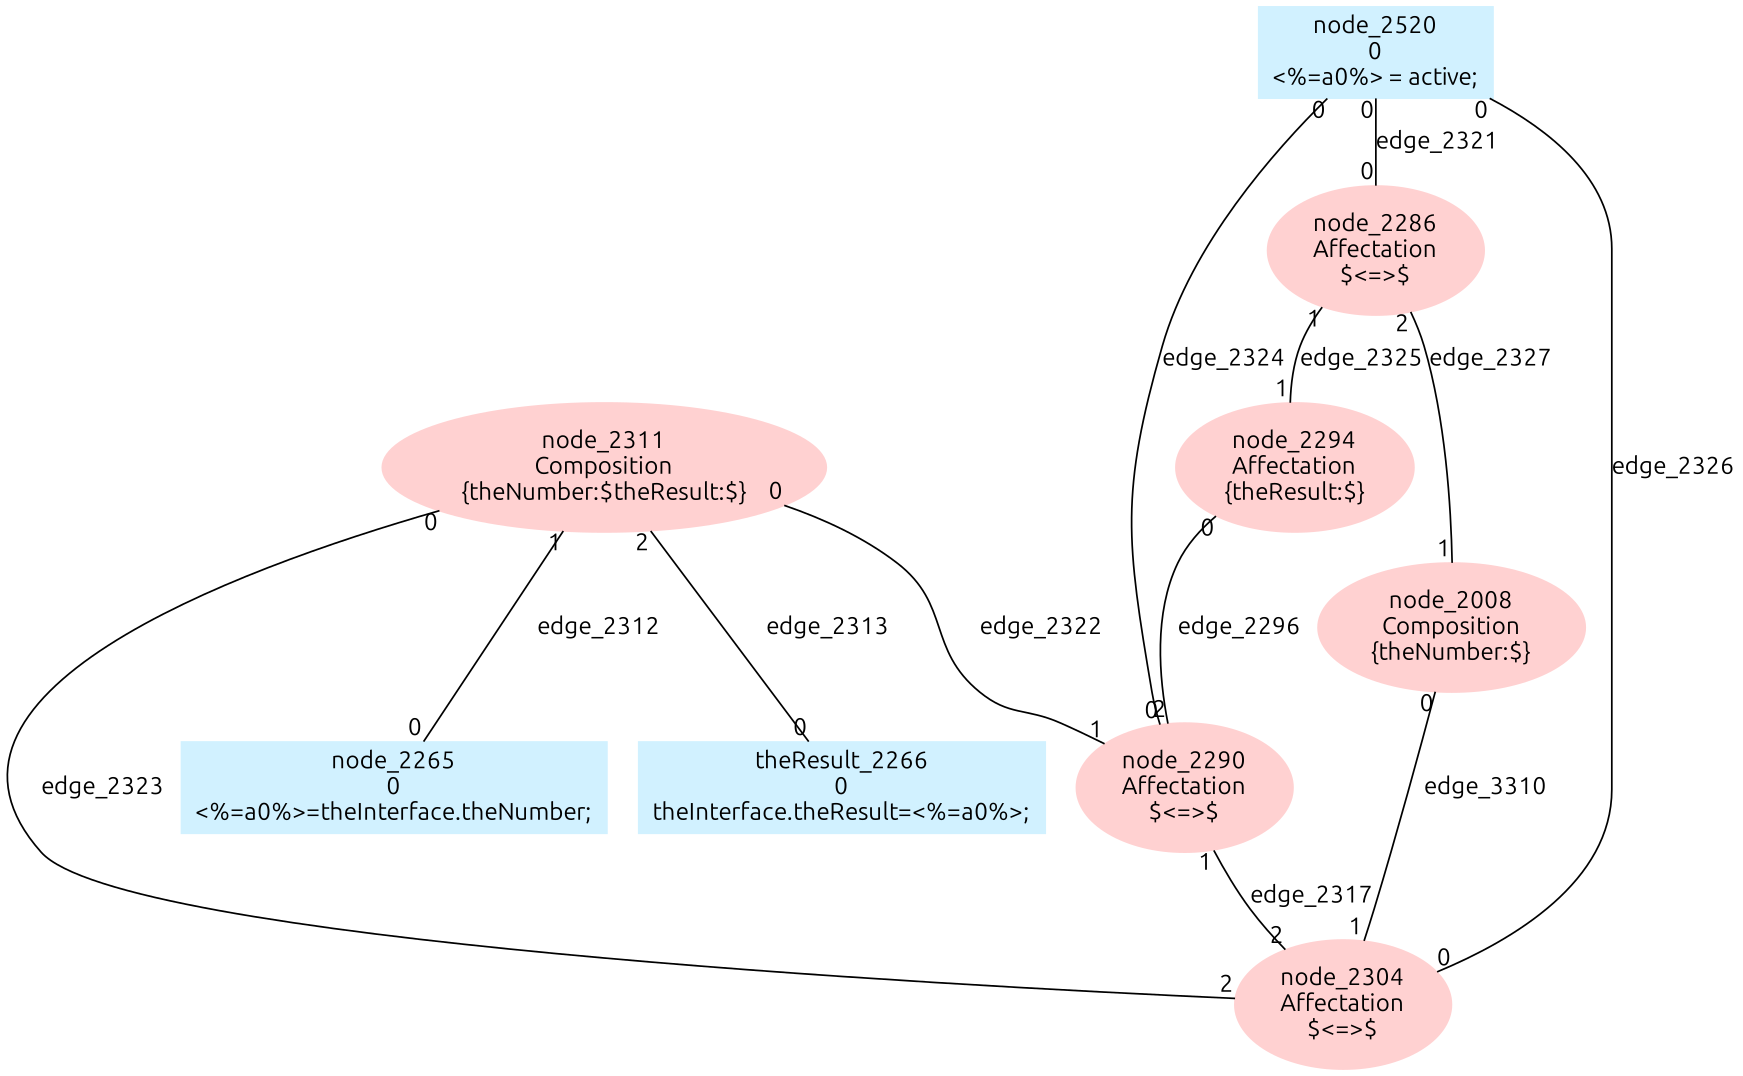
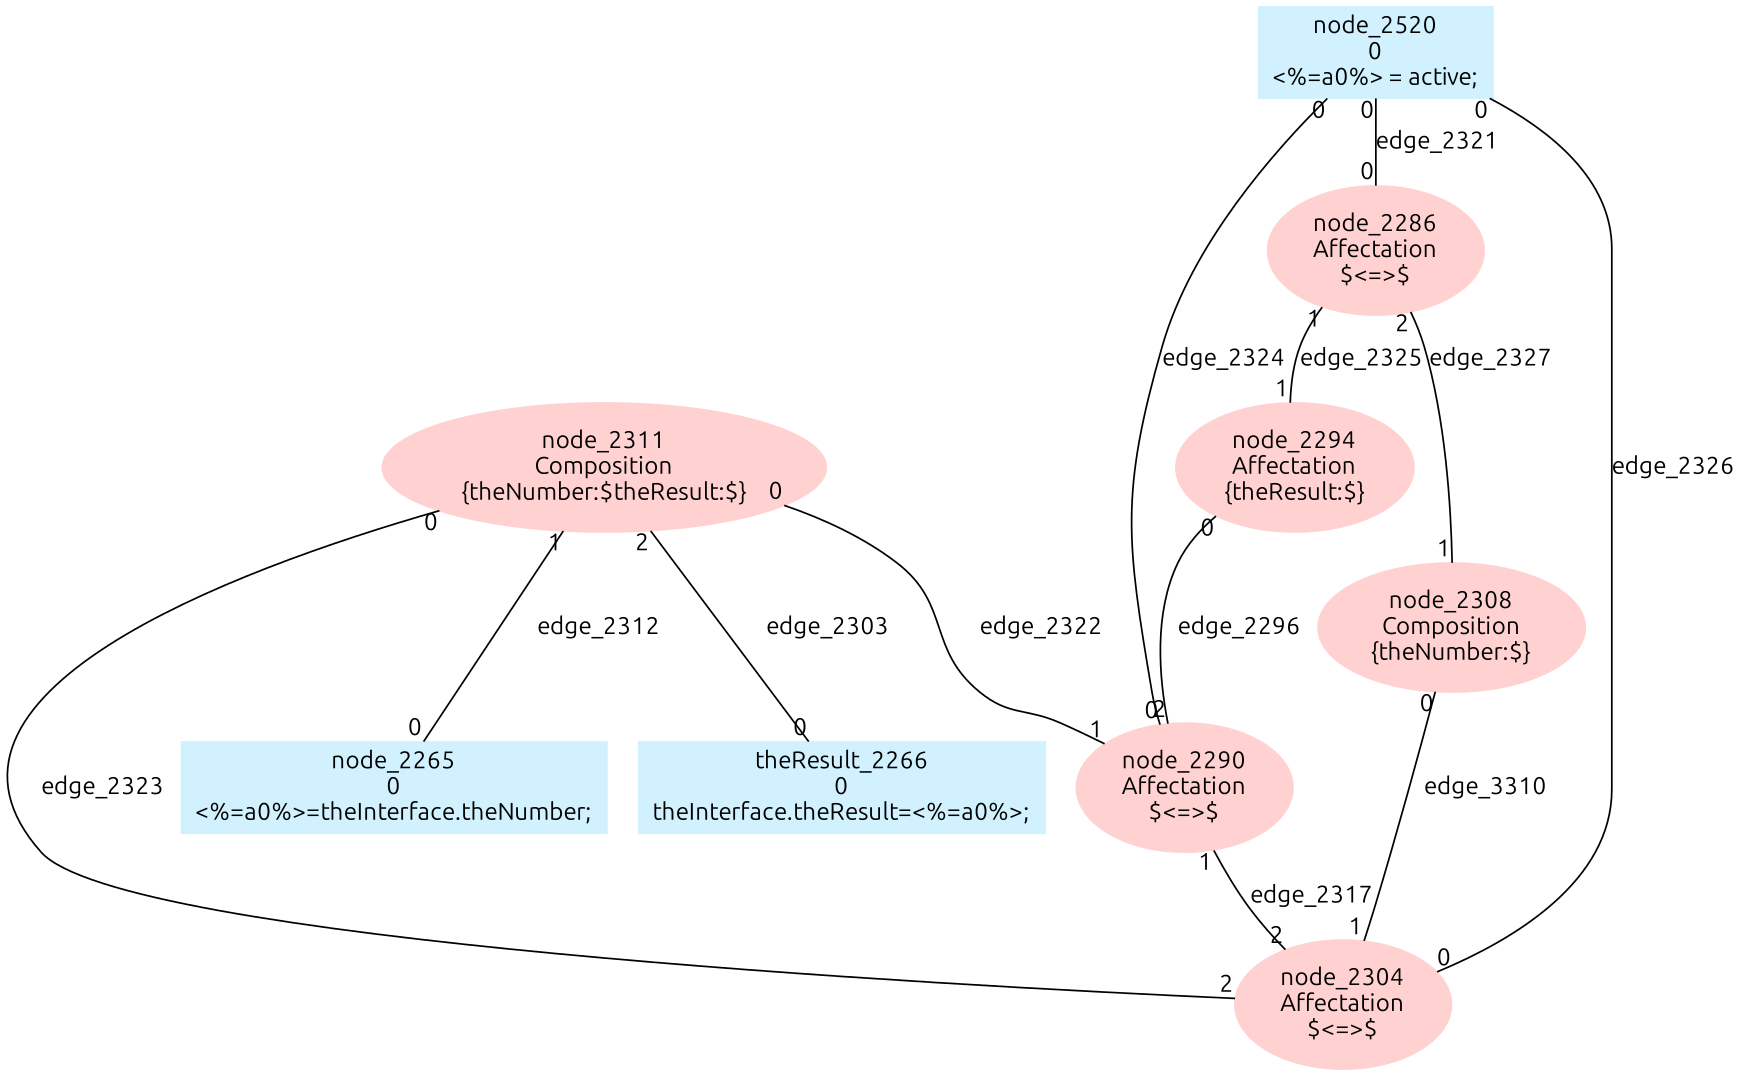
edge "node_2311 Composition {theNumber:$theResult:$}" -- "theResult_2266 0 theInterface.theResult=<%=a0%>;": label "edge_2313" -> "edge_2303"
node "node_2008 Composition {theNumber:$}": label "node_2008 Composition {theNumber:$}" -> "node_2308 Composition {theNumber:$}"
